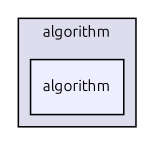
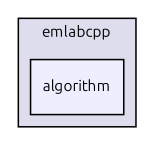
cluster "algorithm": label "algorithm" -> "emlabcpp"
